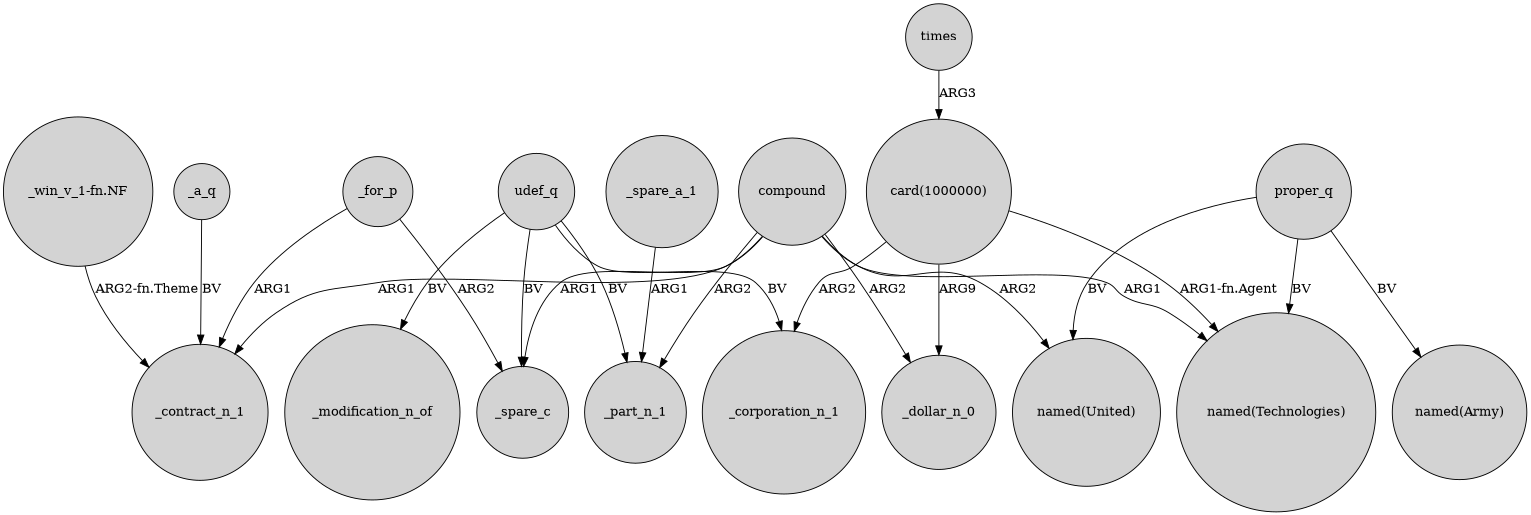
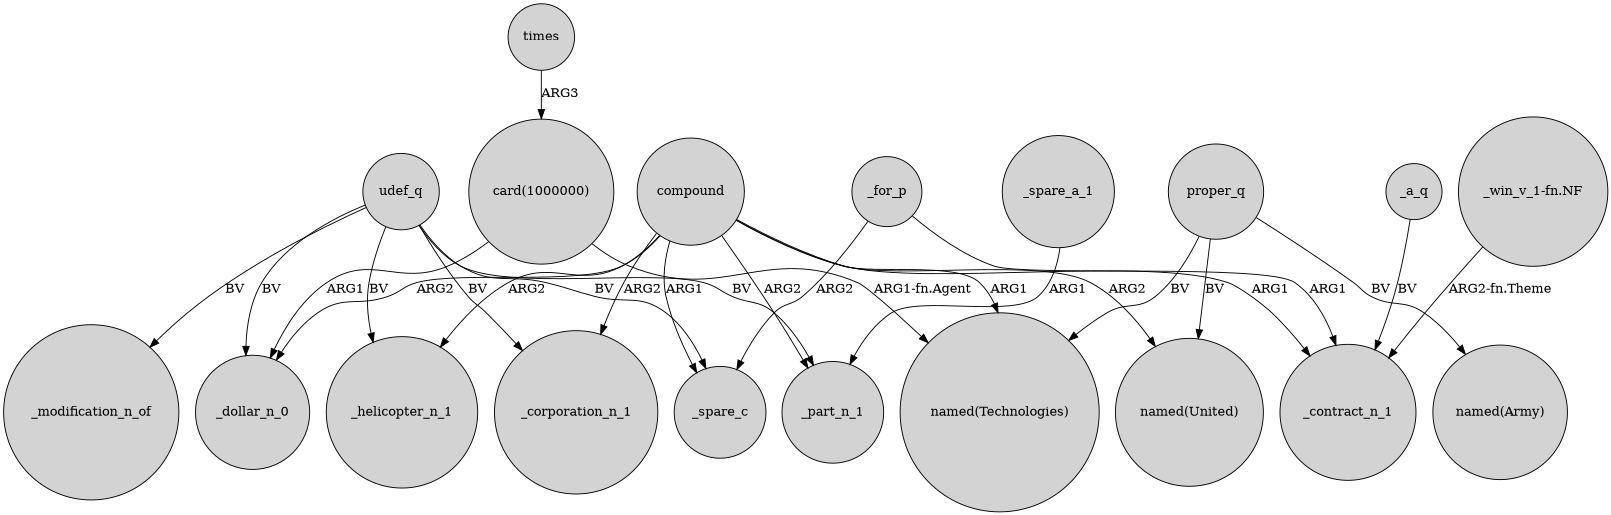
edge "udef_q" -> "_dollar_n_0": added, label "BV"
edge "card(1000000)" -> "_corporation_n_1": now "compound" -> "_corporation_n_1"
edge "card(1000000)" -> "_dollar_n_0": label "ARG9" -> "ARG1"
node "_helicopter_n_1": added
